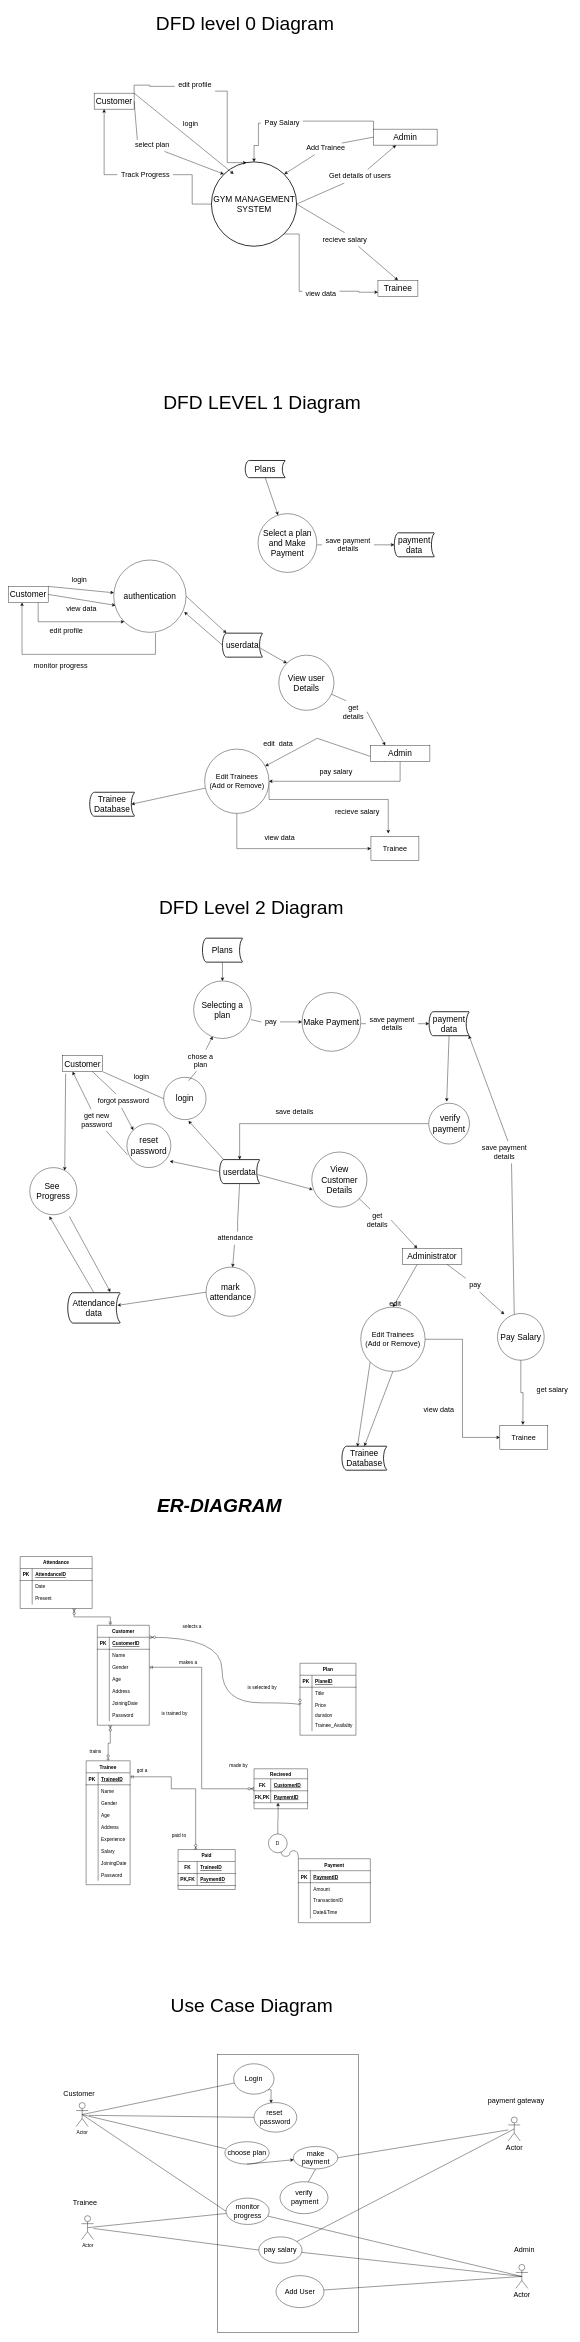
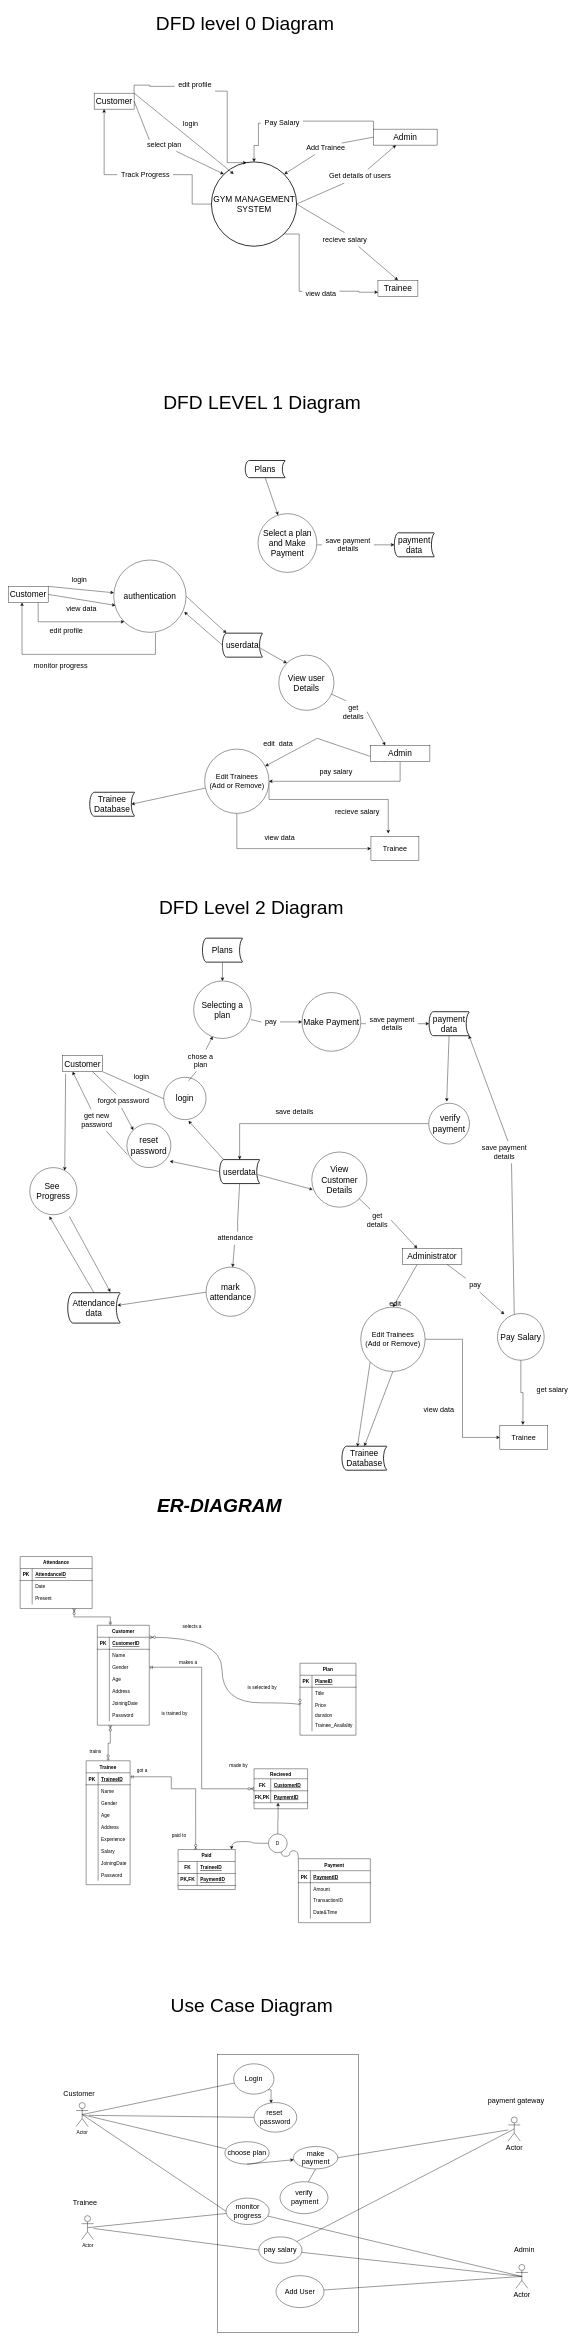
node "select plan": moved (152, 144) -> (164, 144)
edge "D" -> "Paid": added
